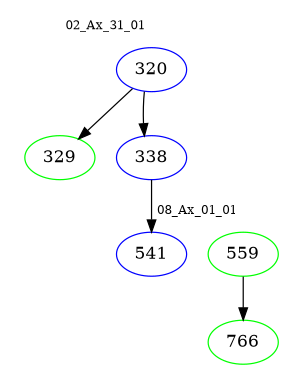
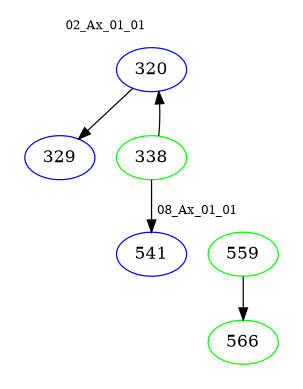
cluster "02_Ax_31_01": label "02_Ax_31_01" -> "02_Ax_01_01"
edge "320" -> "338": reversed
node "329": color green -> blue
node "338": color blue -> green
node "766": label "766" -> "566"
